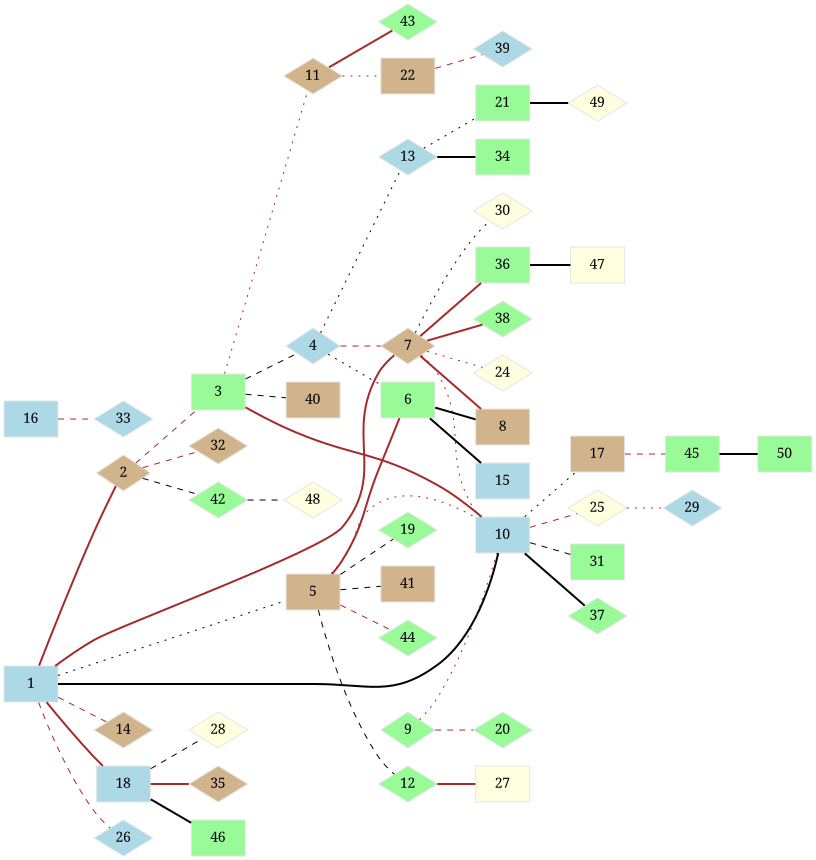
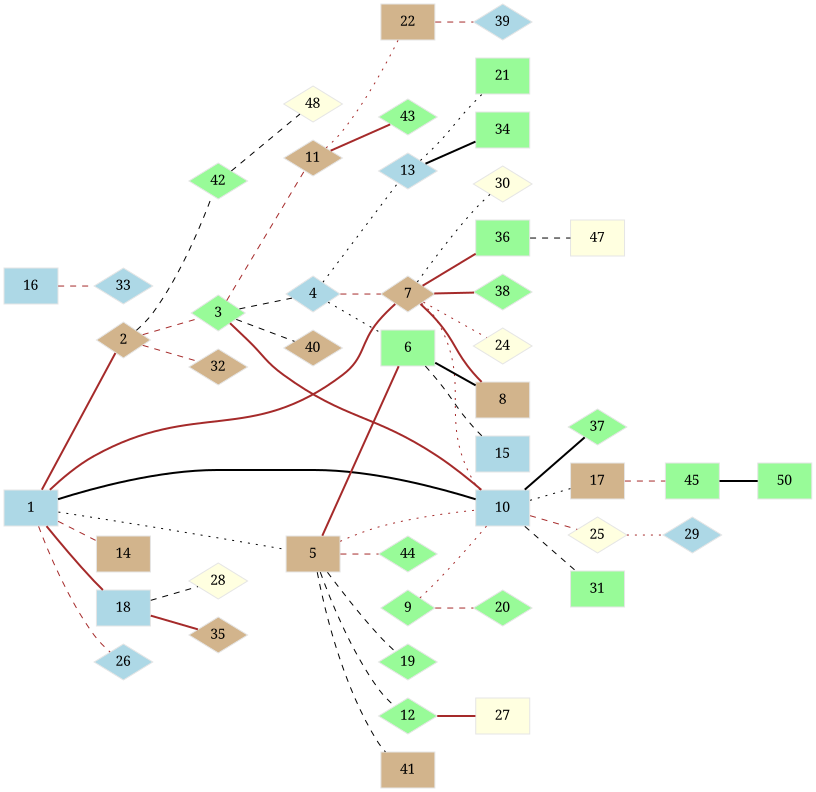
node "49": removed
edge "11" -- "3": style dotted -> dashed
edge "36" -- "47": style bold -> dashed
node "3": shape box -> diamond
node "40": shape box -> diamond
edge "6" -- "15": style bold -> dashed
node "14": shape diamond -> box
node "46": removed
